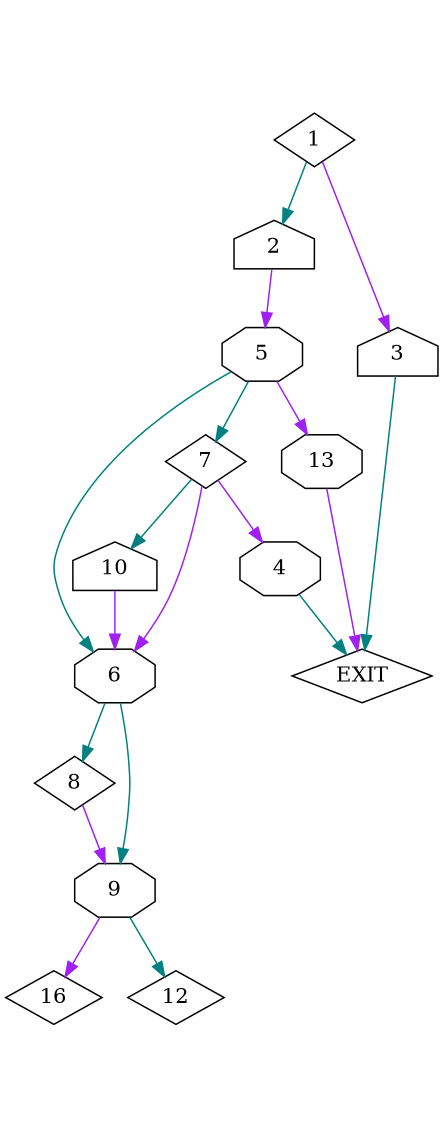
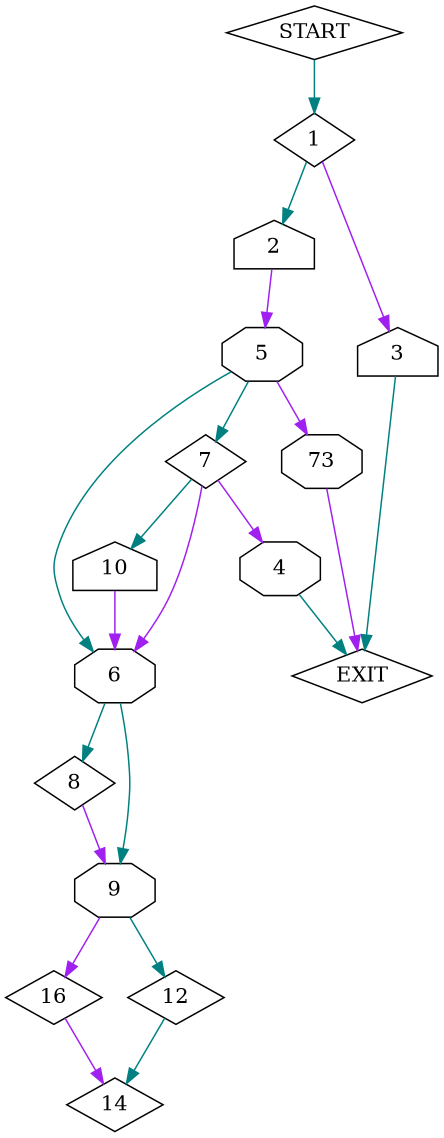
node "START": added
node "13": label "13" -> "73"
node "14": added
